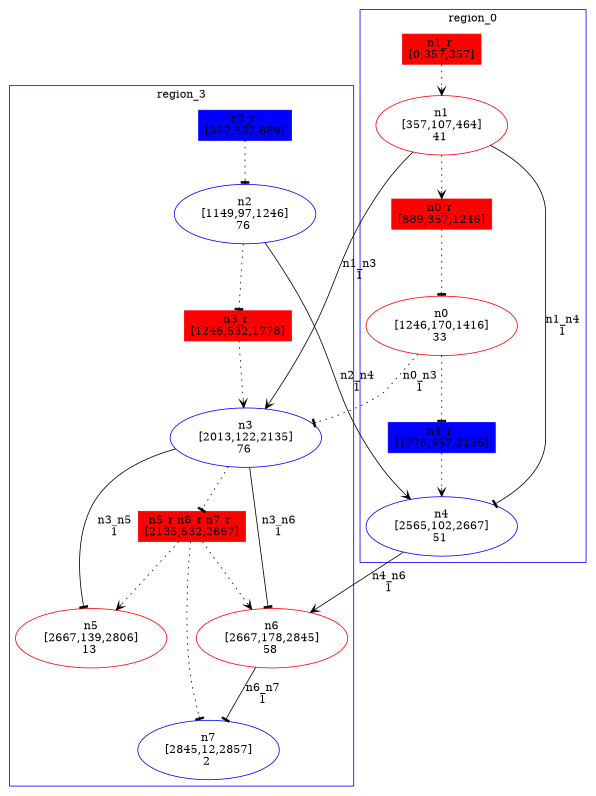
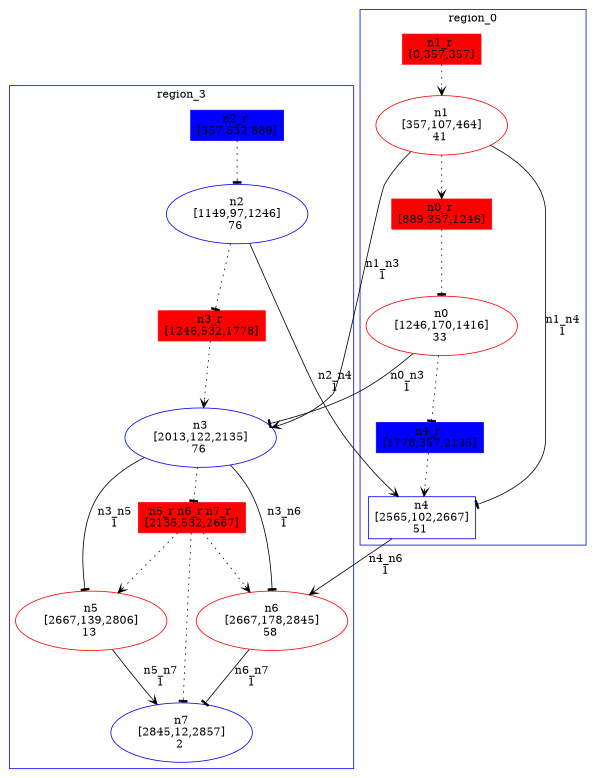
edge "n0 [1246,170,1416] 33" -> "n3 [2013,122,2135] 76": style dotted -> solid
node "n4 [2565,102,2667] 51": shape ellipse -> box
edge "n5 [2667,139,2806] 13" -> "n7 [2845,12,2857] 2": added, label "n5_n7 1"
